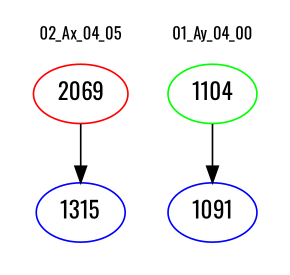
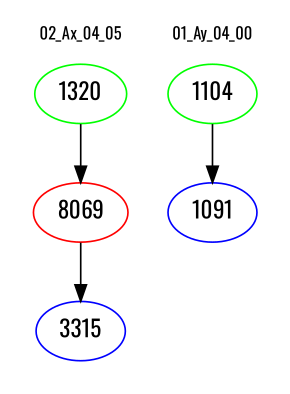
node "1320": added
node "2069": label "2069" -> "8069"
node "1315": label "1315" -> "3315"
